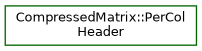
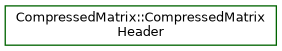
node "CompressedMatrix::PerCol Header": label "CompressedMatrix::PerCol Header" -> "CompressedMatrix::CompressedMatrix Header"
